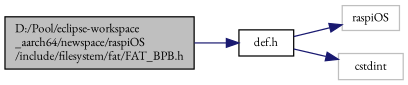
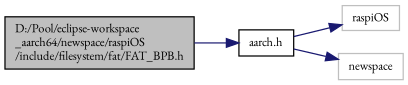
node "def.h": label "def.h" -> "aarch.h"
node "cstdint": label "cstdint" -> "newspace"
